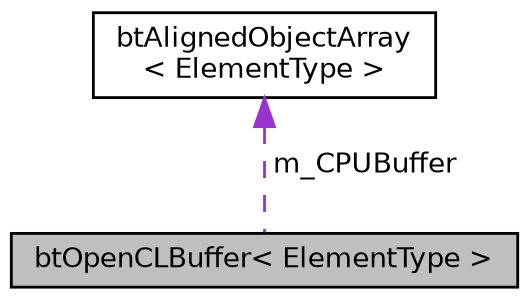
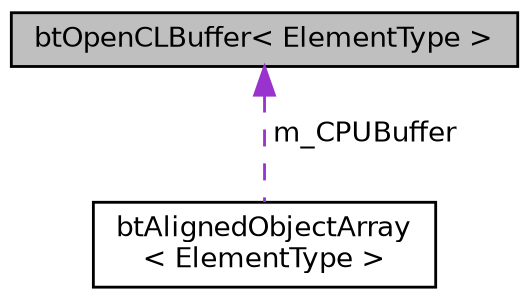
edge "btOpenCLBuffer< ElementType >" -> "btAlignedObjectArray < ElementType >": reversed
